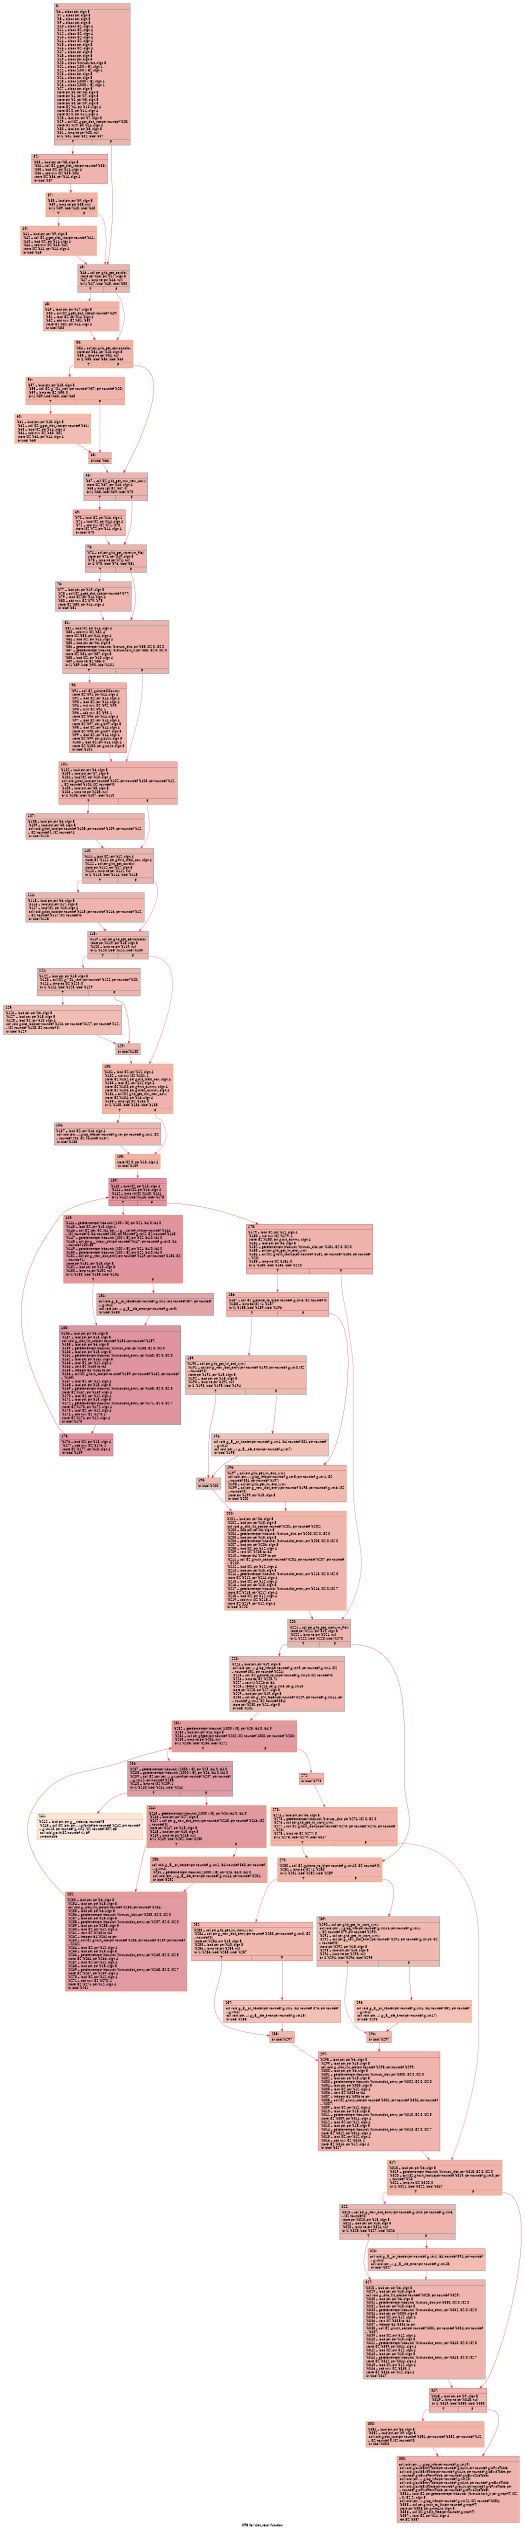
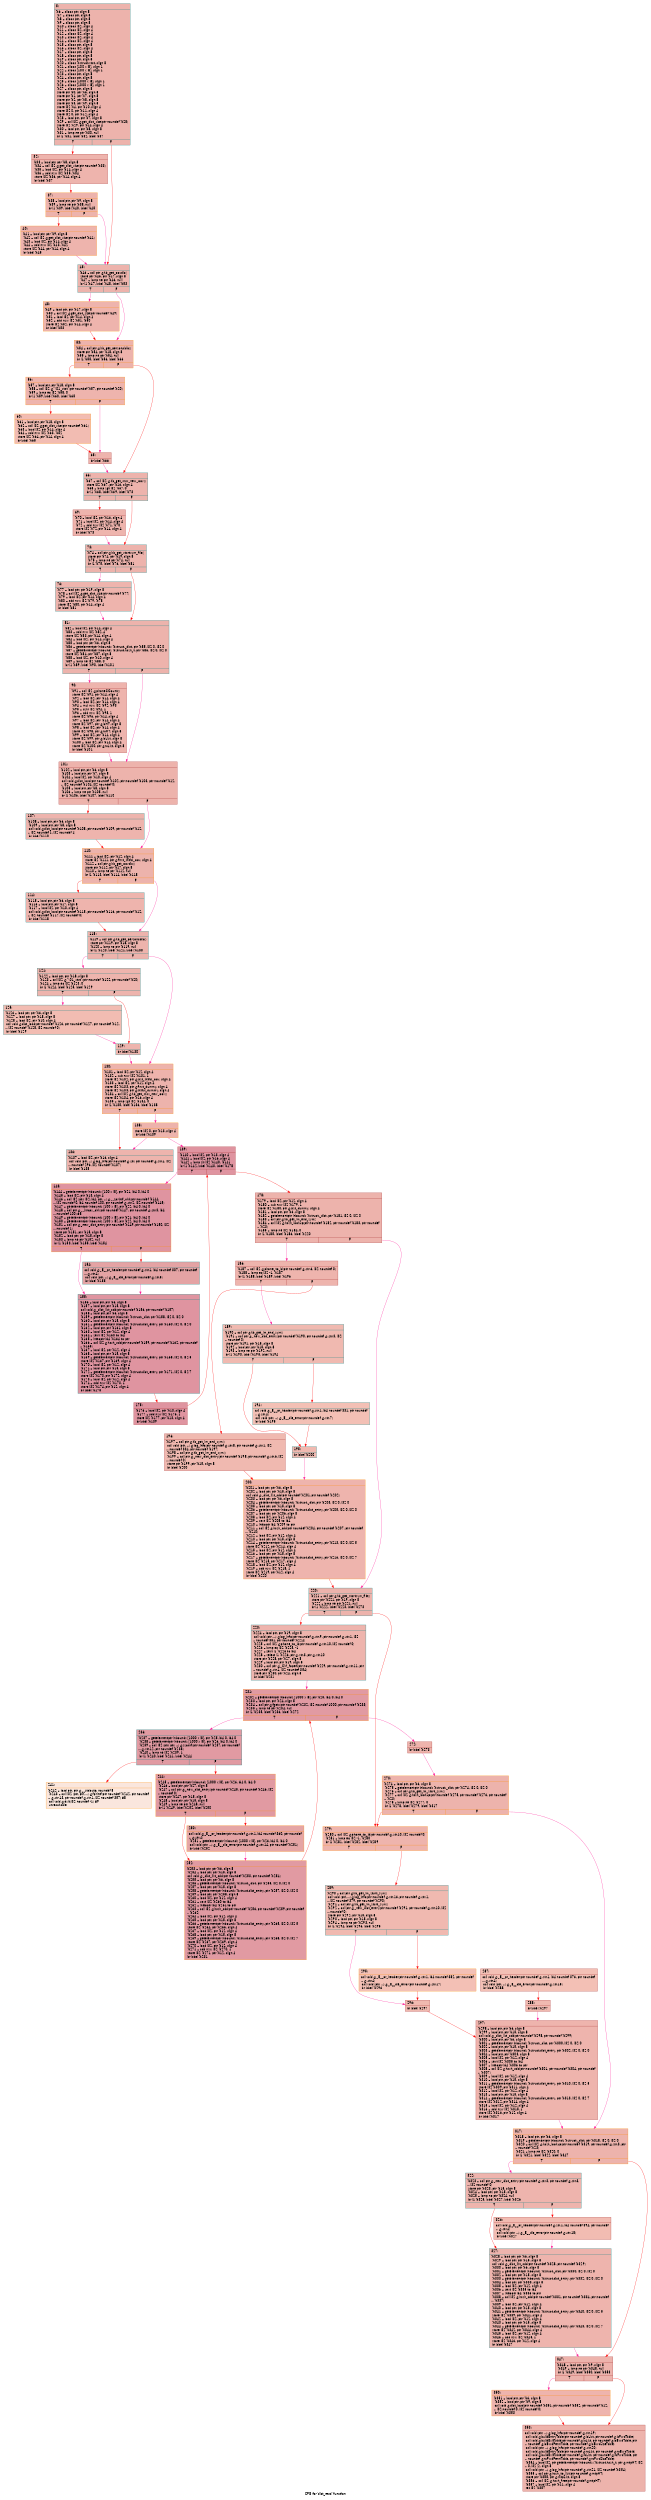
node "110:": color teal -> darkorange
edge "136:" -> "138:": reversed
node "282:": removed
